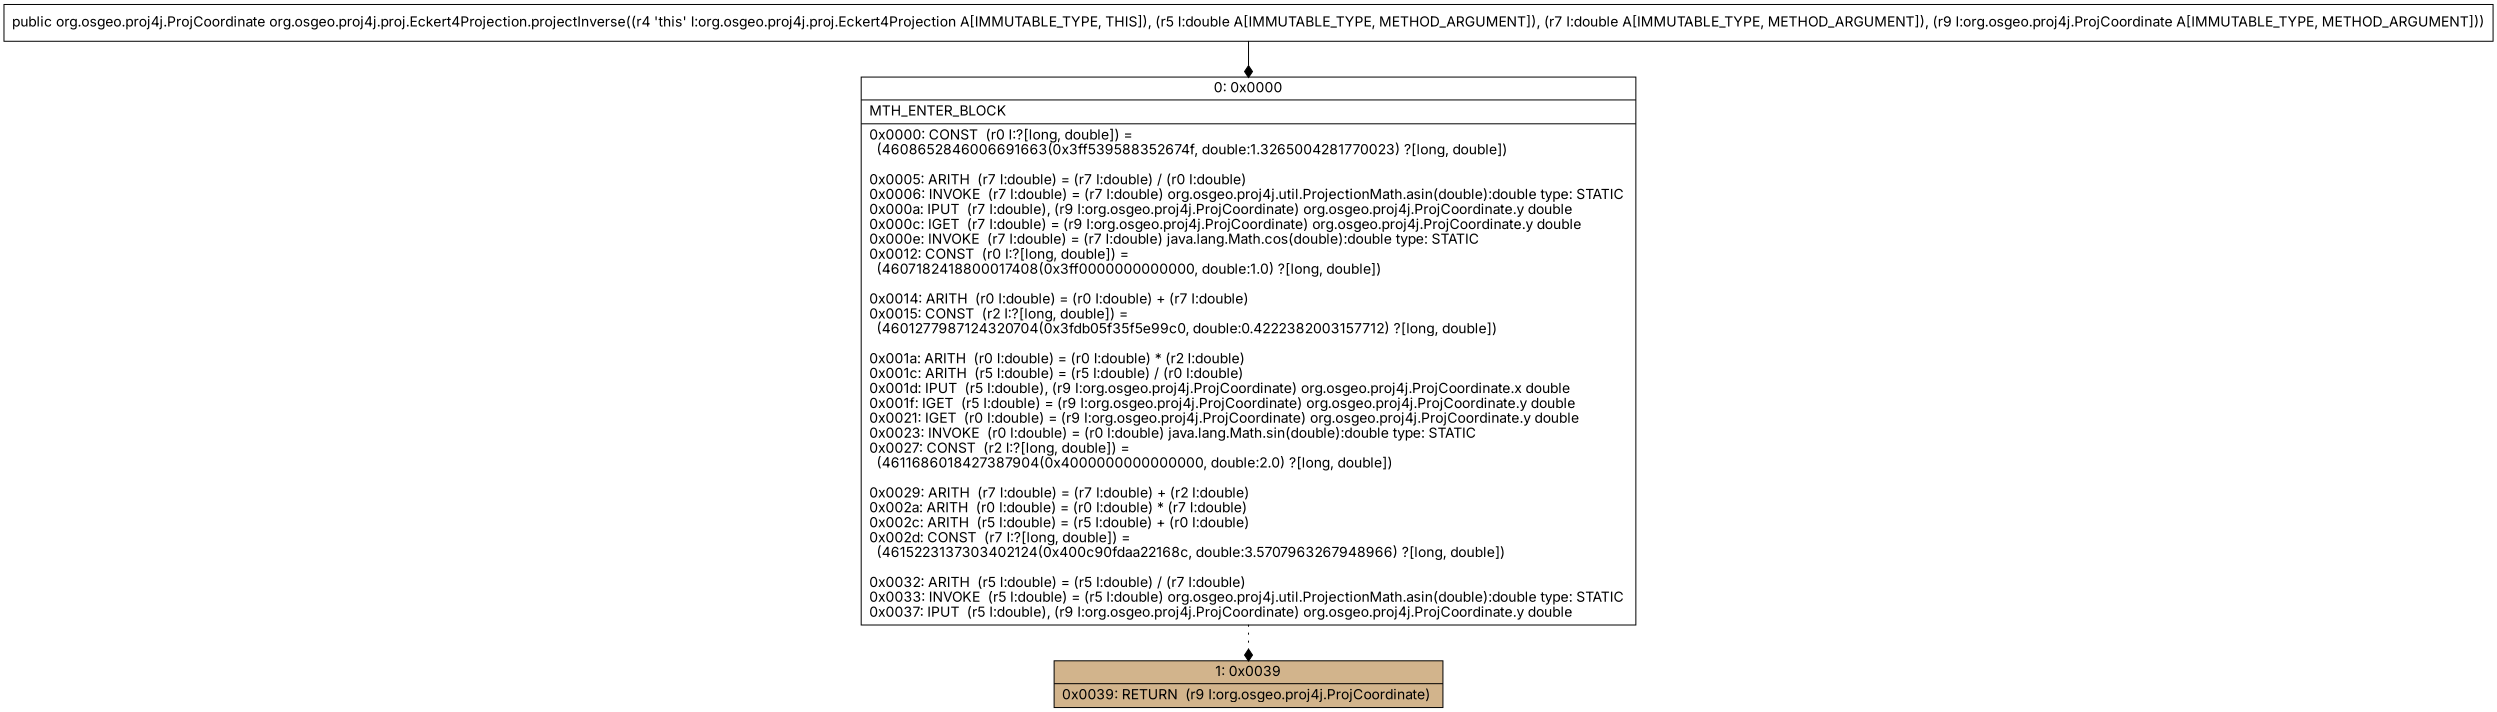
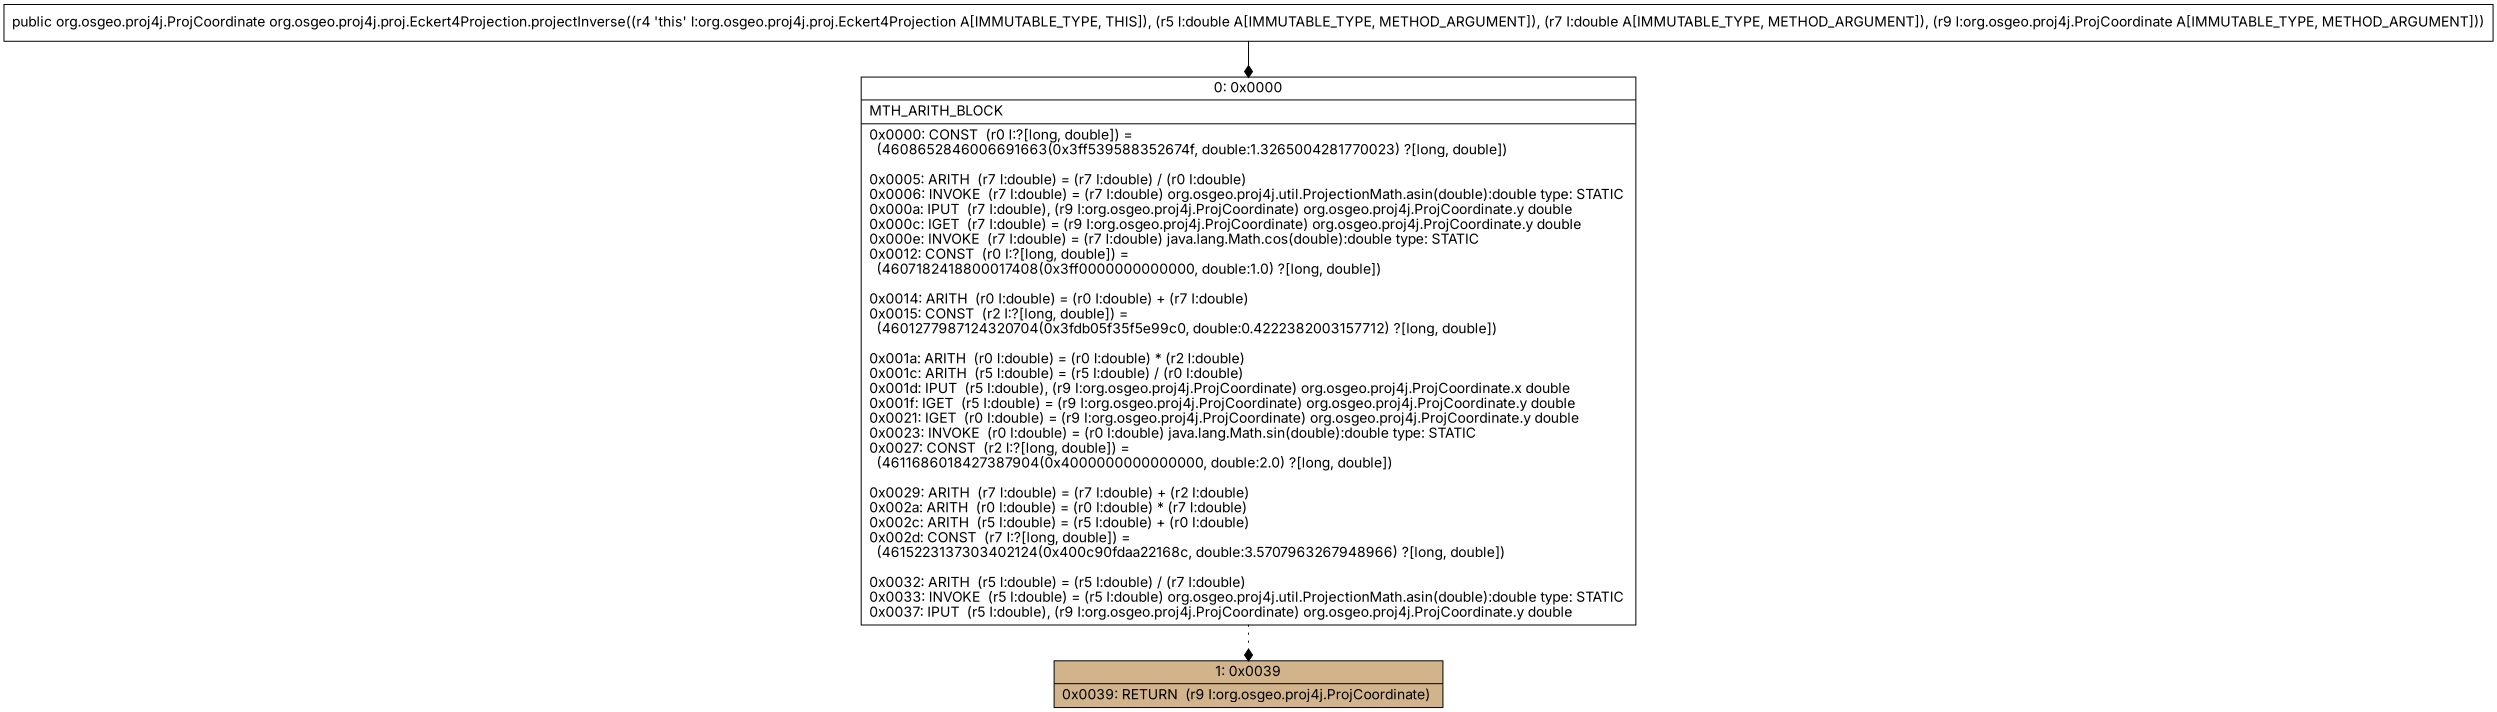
node "0: 0x0000": text "MTH_ENTER_BLOCK" -> "MTH_ARITH_BLOCK"
